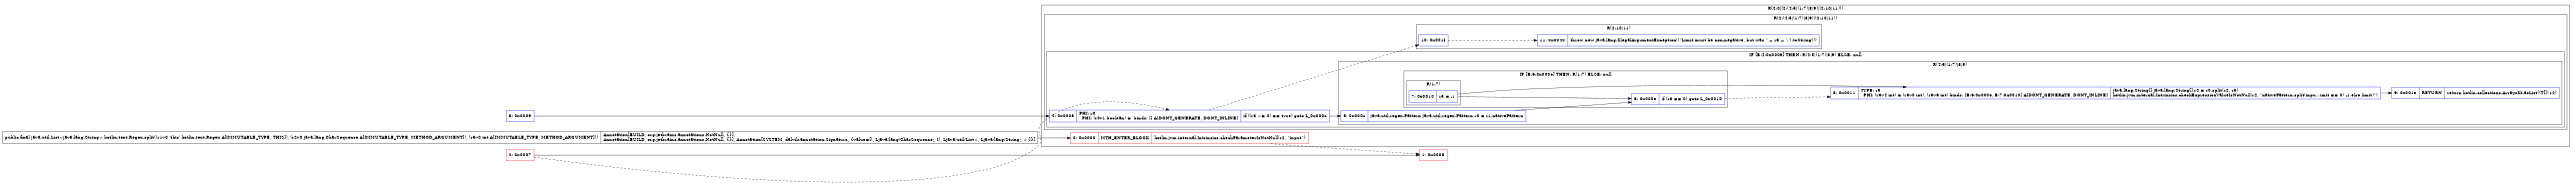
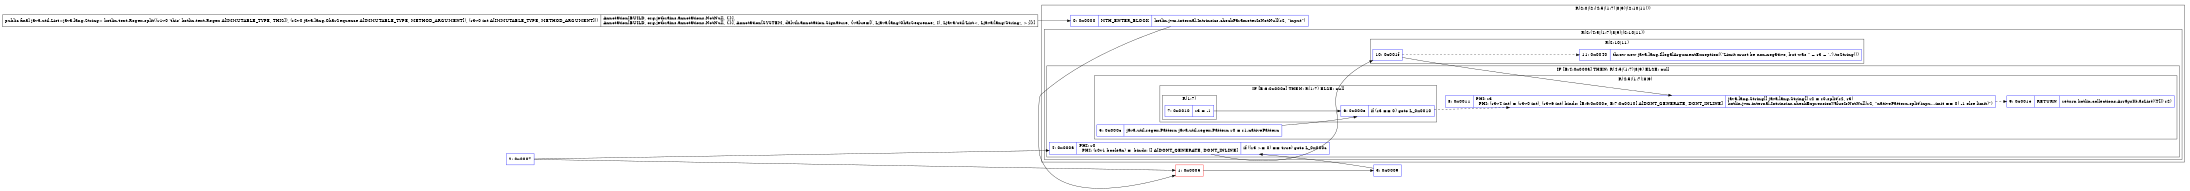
edge "4: 0x000a" -> "10: 0x001f": style dashed -> solid
edge "7: 0x0010" -> "8: 0x0011": now "10: 0x001f" -> "8: 0x0011"
node "8: 0x0011": text "TYPE: r3" -> "PHI: r3"
edge "8: 0x0011" -> "9: 0x001e": style solid -> dashed
edge "4: 0x000a" -> "5: 0x000c": removed
node "0: 0x0000": color red -> blue
edge "0: 0x0000" -> "1: 0x0005": style dashed -> solid
node "2: 0x0007": color red -> blue
edge "1: 0x0005" -> "3: 0x0009": added
edge "2: 0x0007" -> "4: 0x000a": style dashed -> solid
